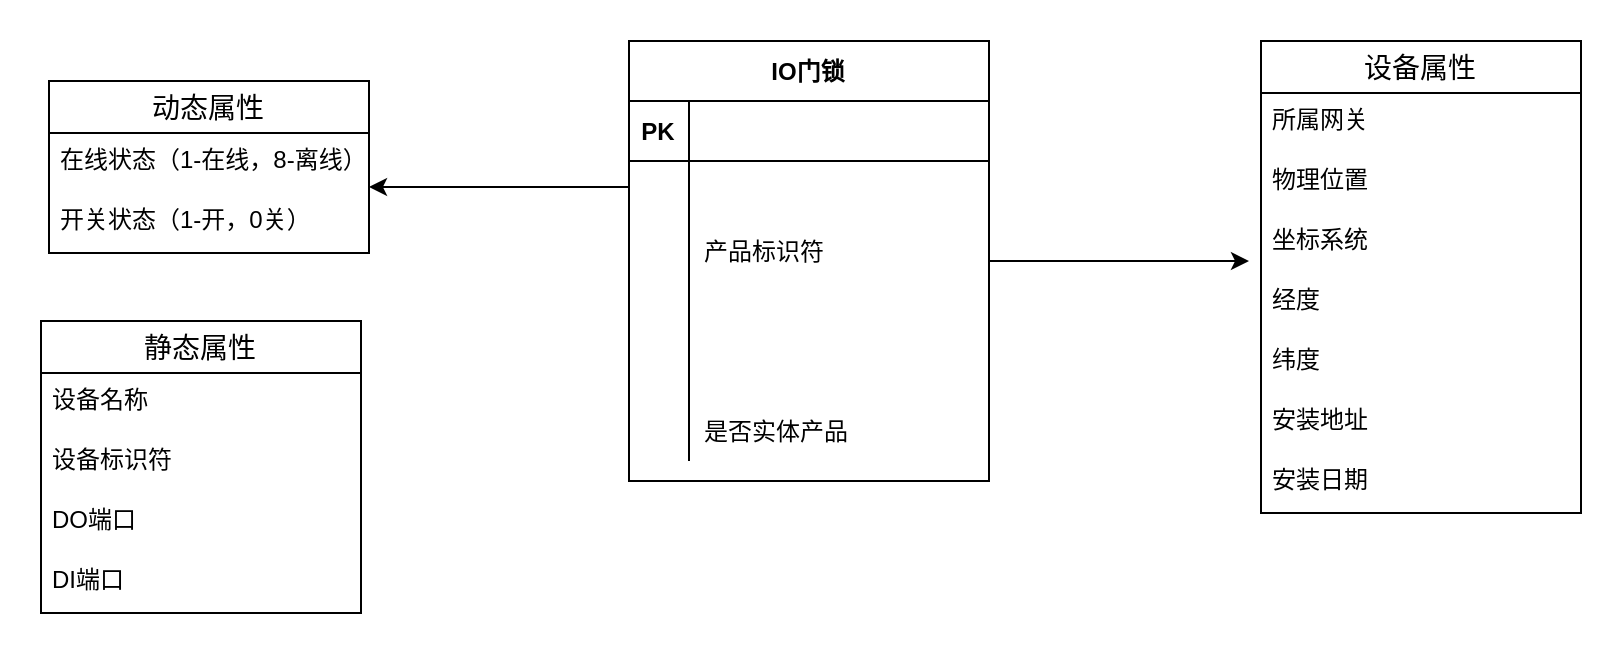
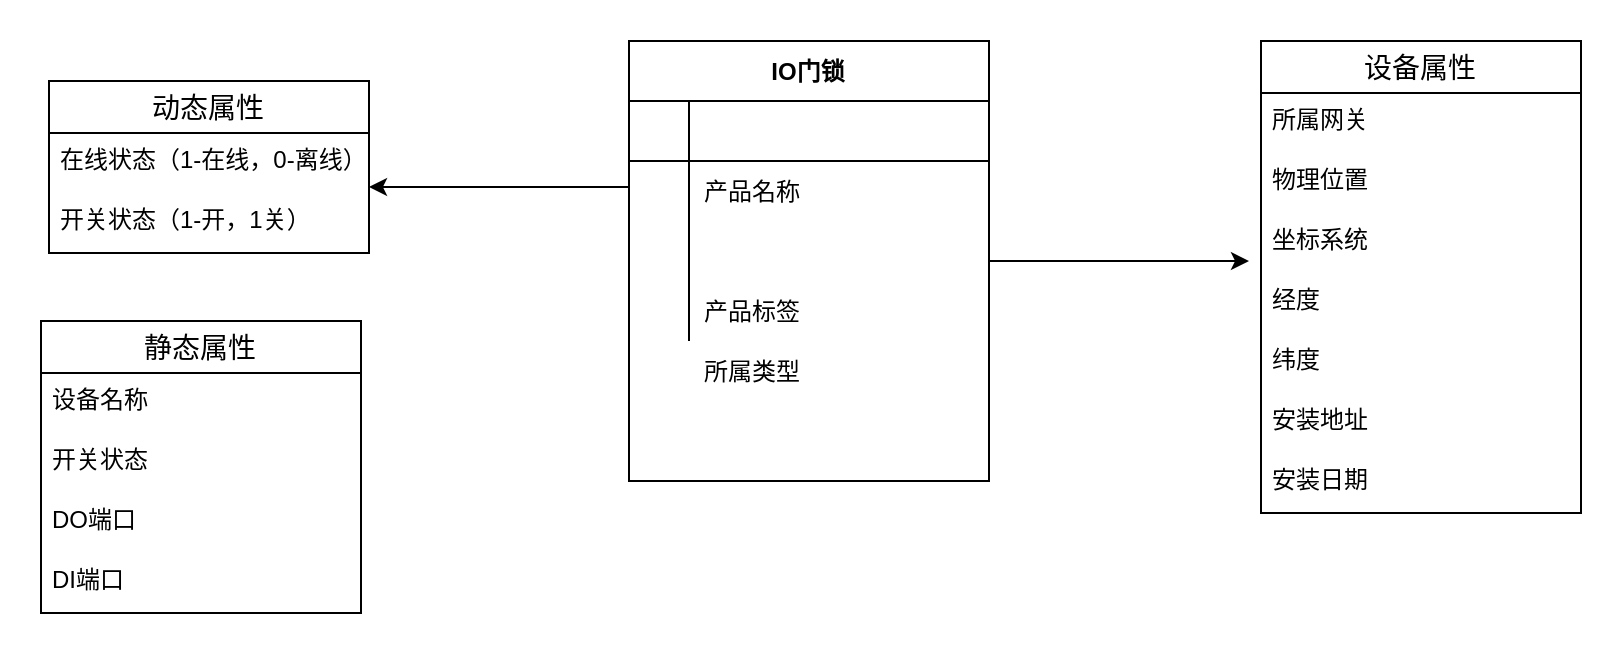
node "PK": removed
node "在线状态（1-在线，8-离线）": label "在线状态（1-在线，8-离线）" -> "在线状态（1-在线，0-离线）"
node "产品名称": added
node "开关状态（1-开，0关）": label "开关状态（1-开，0关）" -> "开关状态（1-开，1关）"
node "产品标识符": removed
node "产品标签": added
node "所属类型": added
node "是否实体产品": removed
node "设备标识符": label "设备标识符" -> "开关状态"
